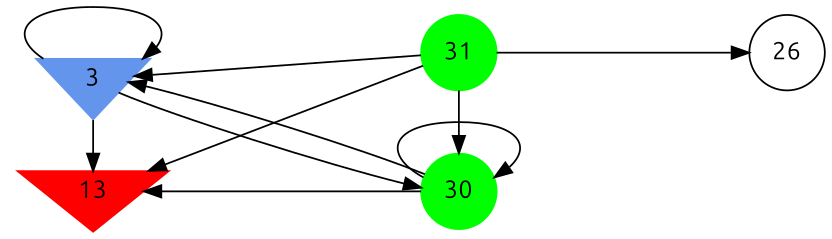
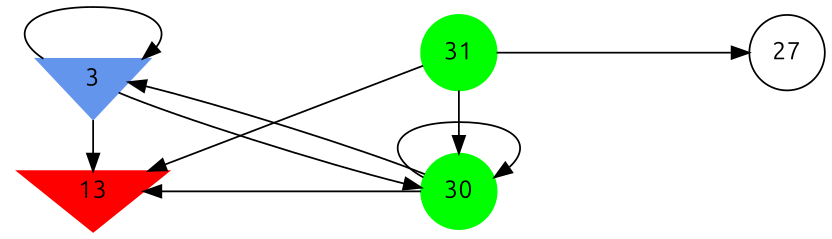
node "26": label "26" -> "27"
edge "31" -> "3": removed
